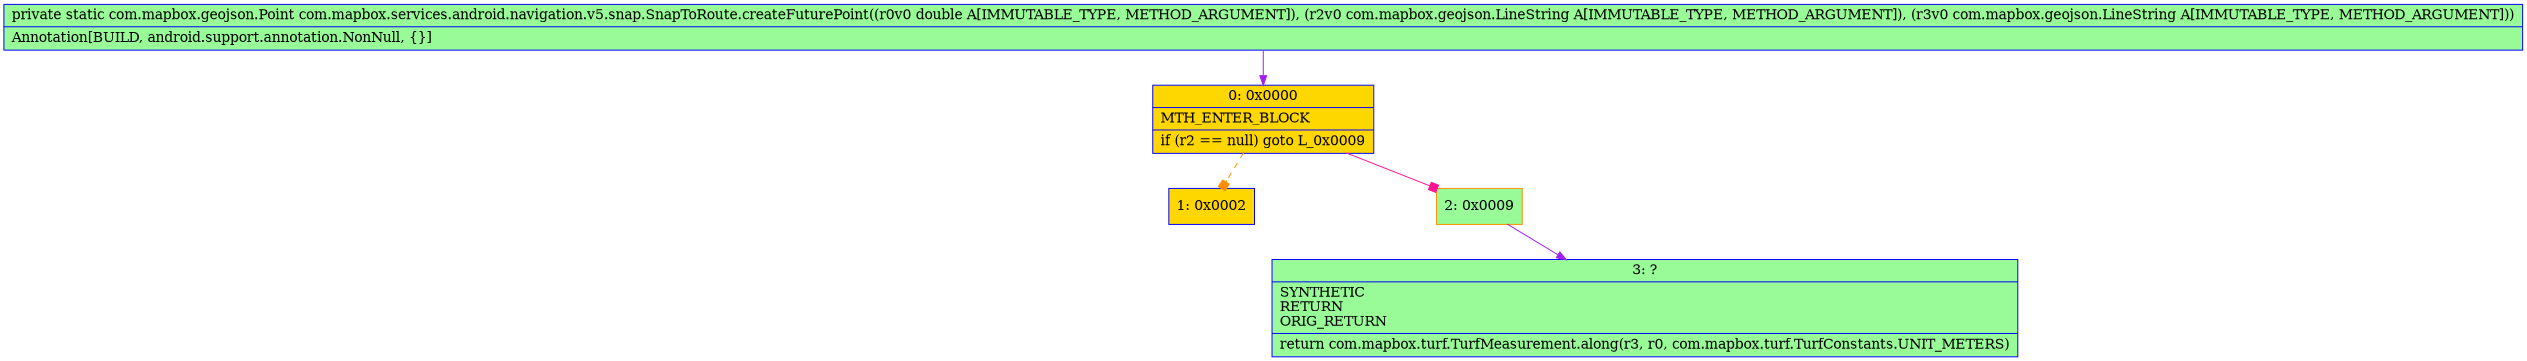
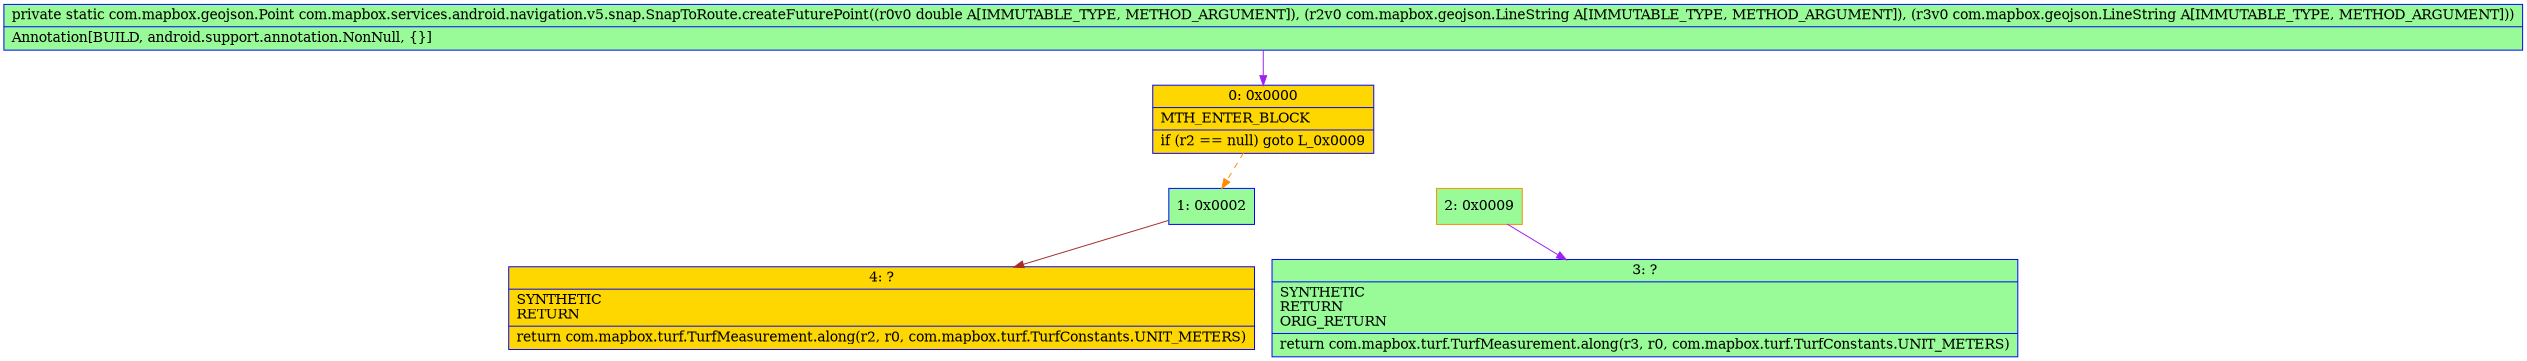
edge "0: 0x0000" -> "1: 0x0002": arrowhead box -> normal
edge "0: 0x0000" -> "2: 0x0009": removed
node "1: 0x0002": fillcolor gold -> palegreen
node "4: ?": added
